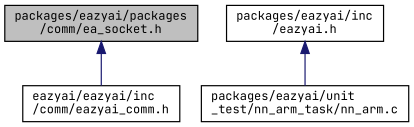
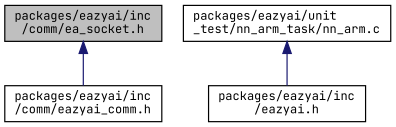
node "packages/eazyai/packages /comm/ea_socket.h": label "packages/eazyai/packages /comm/ea_socket.h" -> "packages/eazyai/inc /comm/ea_socket.h"
edge "packages/eazyai/unit _test/nn_arm_task/nn_arm.c" -> "packages/eazyai/inc /eazyai.h": reversed
node "eazyai/eazyai/inc /comm/eazyai_comm.h": label "eazyai/eazyai/inc /comm/eazyai_comm.h" -> "packages/eazyai/inc /comm/eazyai_comm.h"
